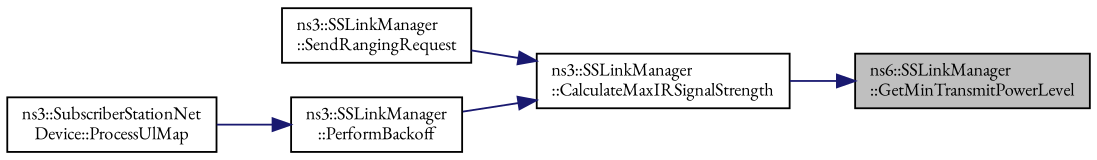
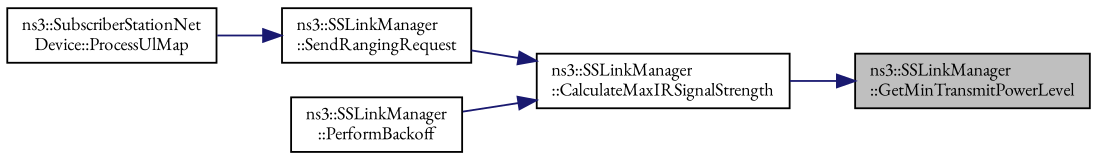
node "ns6::SSLinkManager ::GetMinTransmitPowerLevel": label "ns6::SSLinkManager ::GetMinTransmitPowerLevel" -> "ns3::SSLinkManager ::GetMinTransmitPowerLevel"
edge "ns3::SubscriberStationNet Device::ProcessUlMap" -> "ns3::SSLinkManager ::PerformBackoff": now "ns3::SubscriberStationNet Device::ProcessUlMap" -> "ns3::SSLinkManager ::SendRangingRequest"
